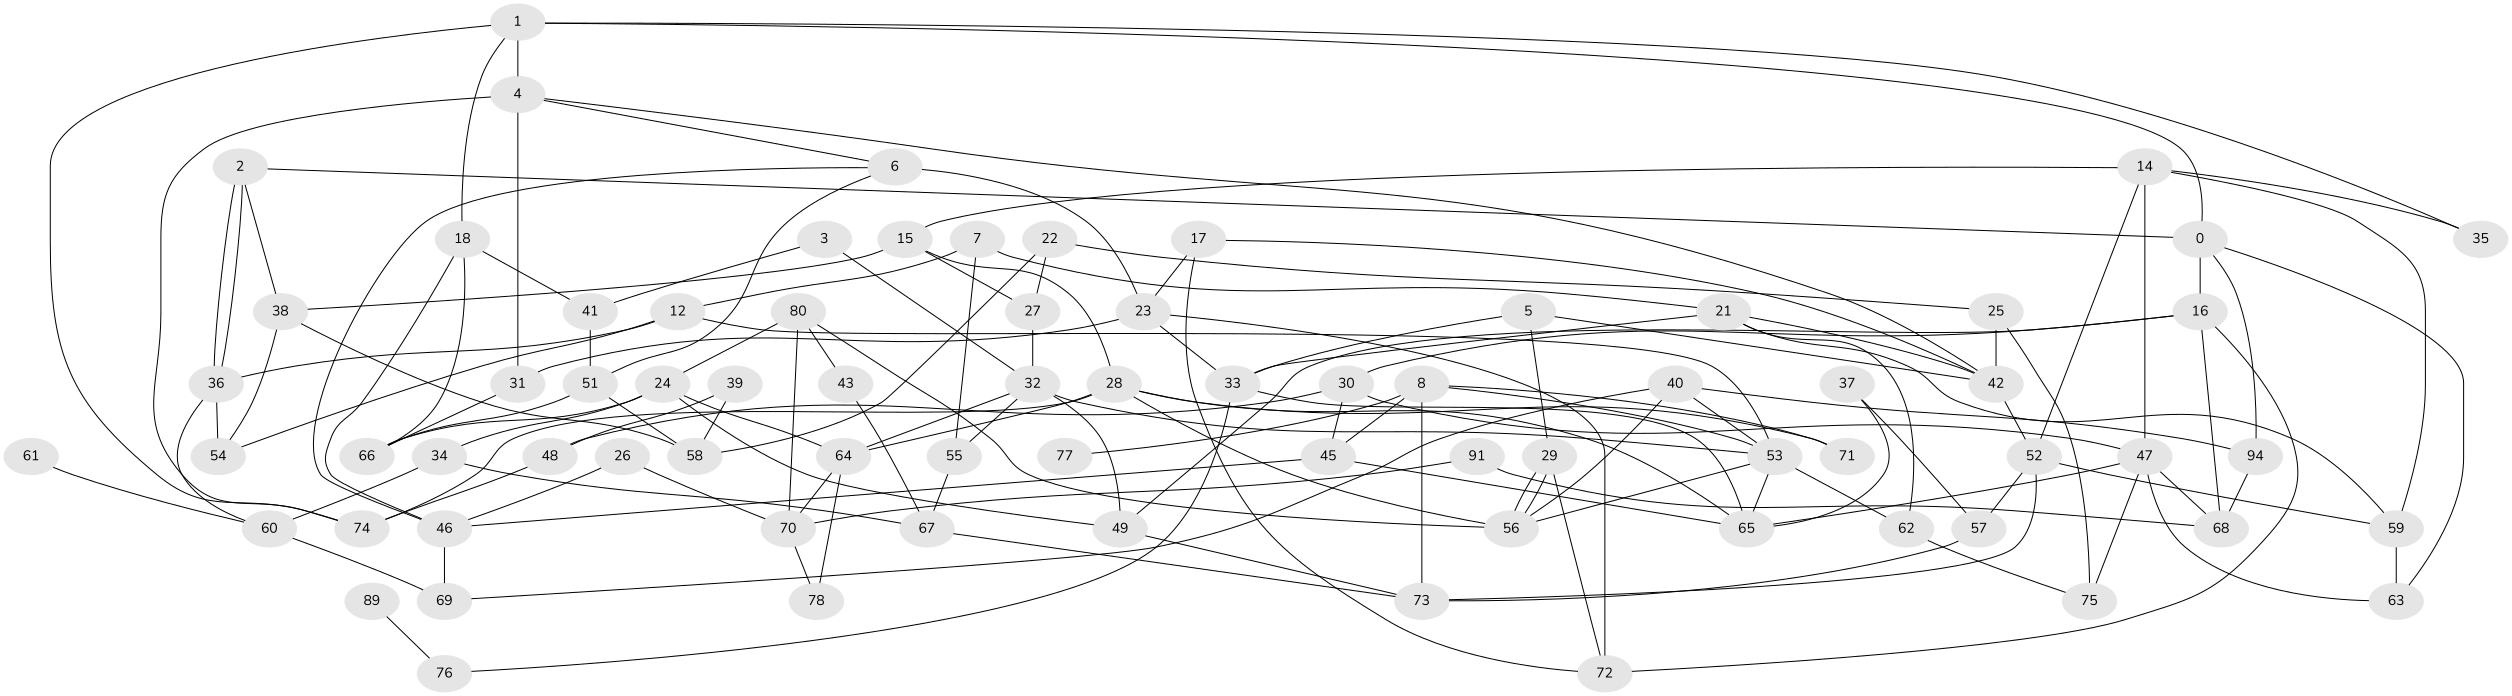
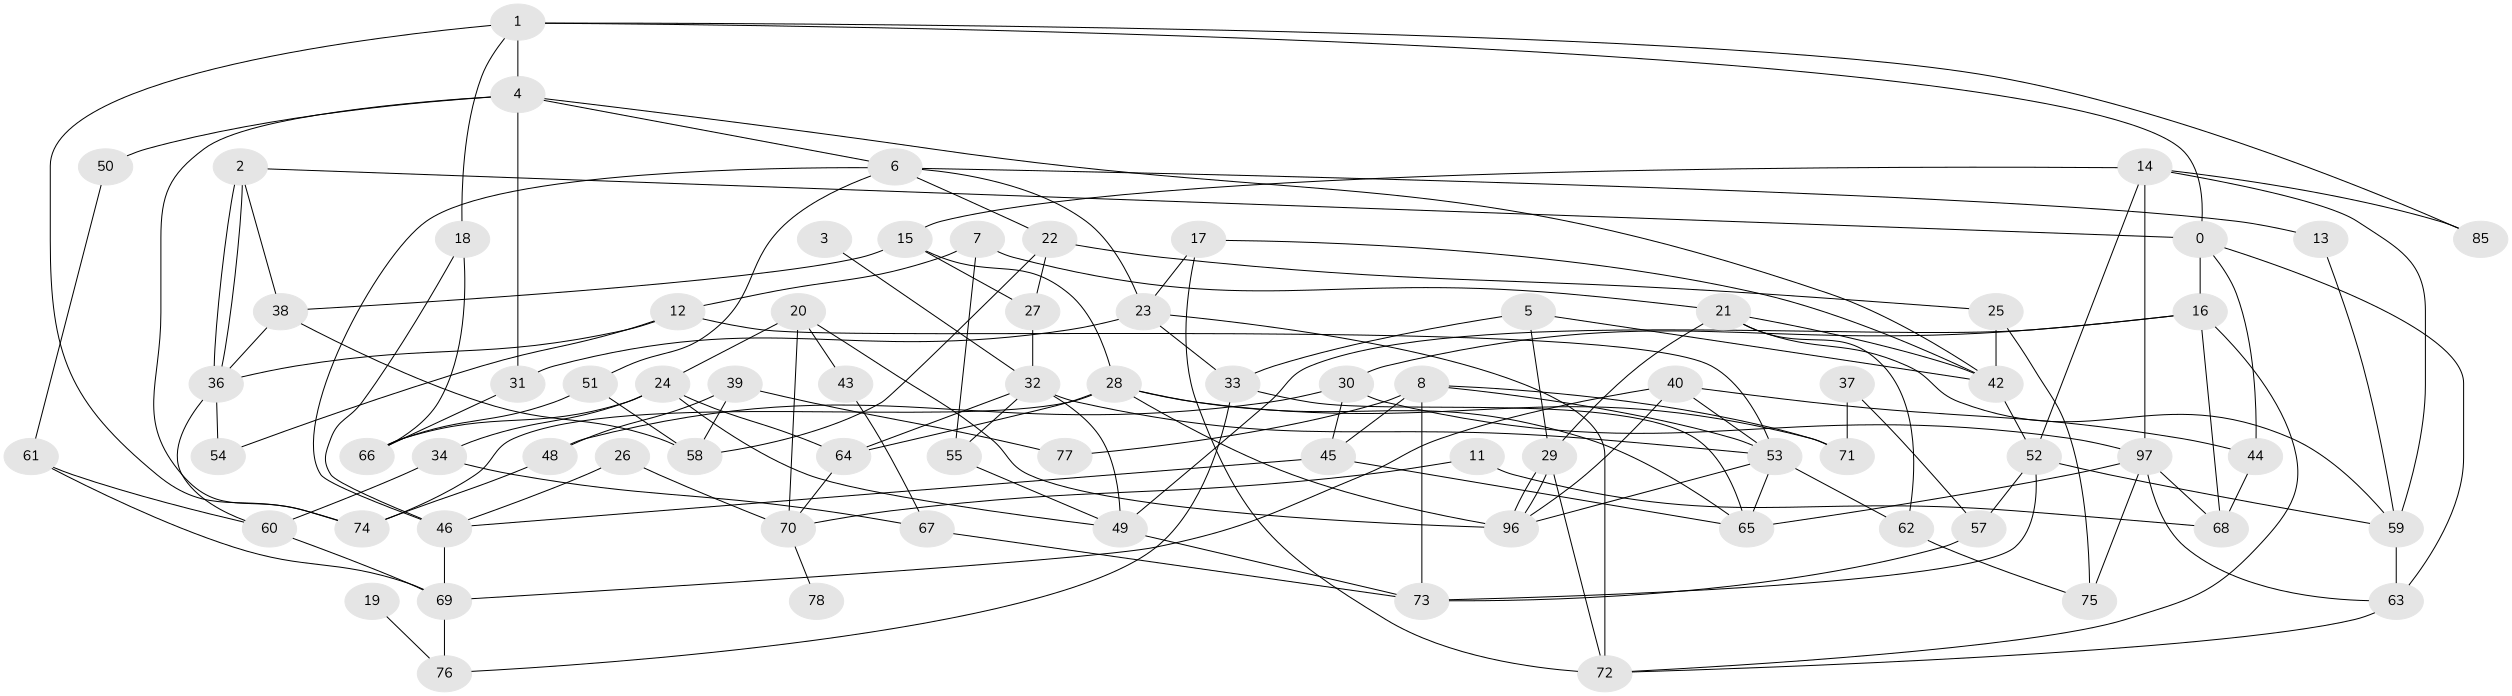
node "50": added
edge "6" -- "22": added
node "13": added
node "35": label "35" -> "85"
node "41": removed
node "80": label "80" -> "20"
edge "21" -- "33": now "21" -- "29"
edge "38" -- "54": now "38" -- "36"
edge "39" -- "77": added
node "91": label "91" -> "11"
node "47": label "47" -> "97"
node "94": label "94" -> "44"
edge "37" -- "65": now "37" -- "71"
edge "55" -- "67": now "55" -- "49"
edge "64" -- "78": removed
node "56": label "56" -> "96"
edge "61" -- "69": added
node "89": label "89" -> "19"
edge "69" -- "76": added
edge "63" -- "72": added
